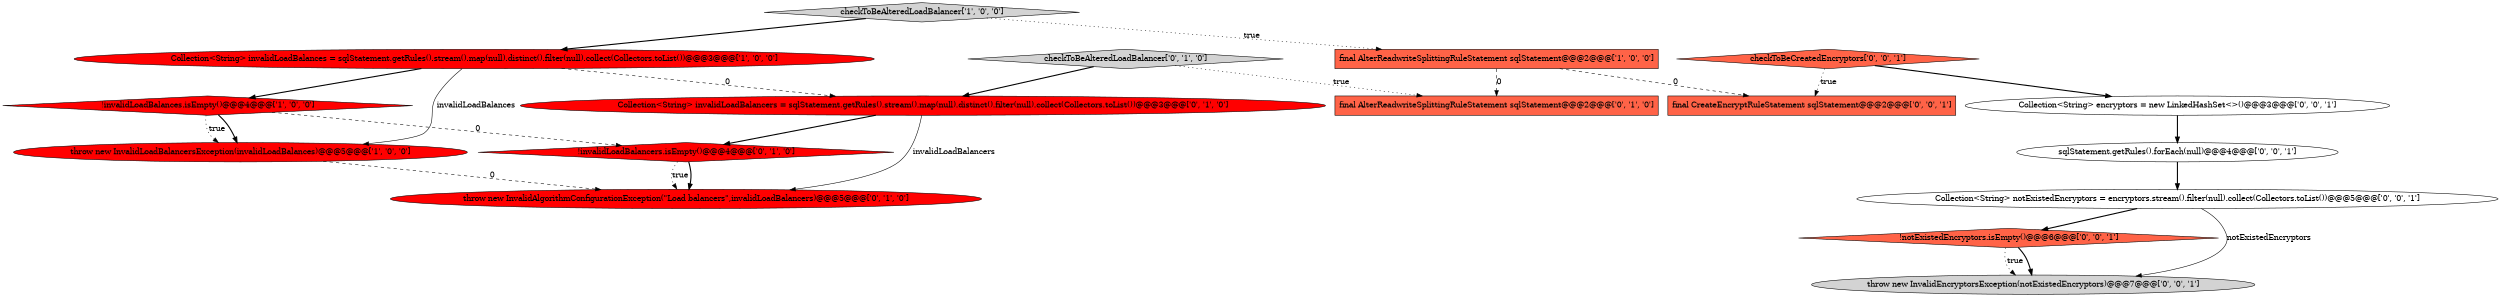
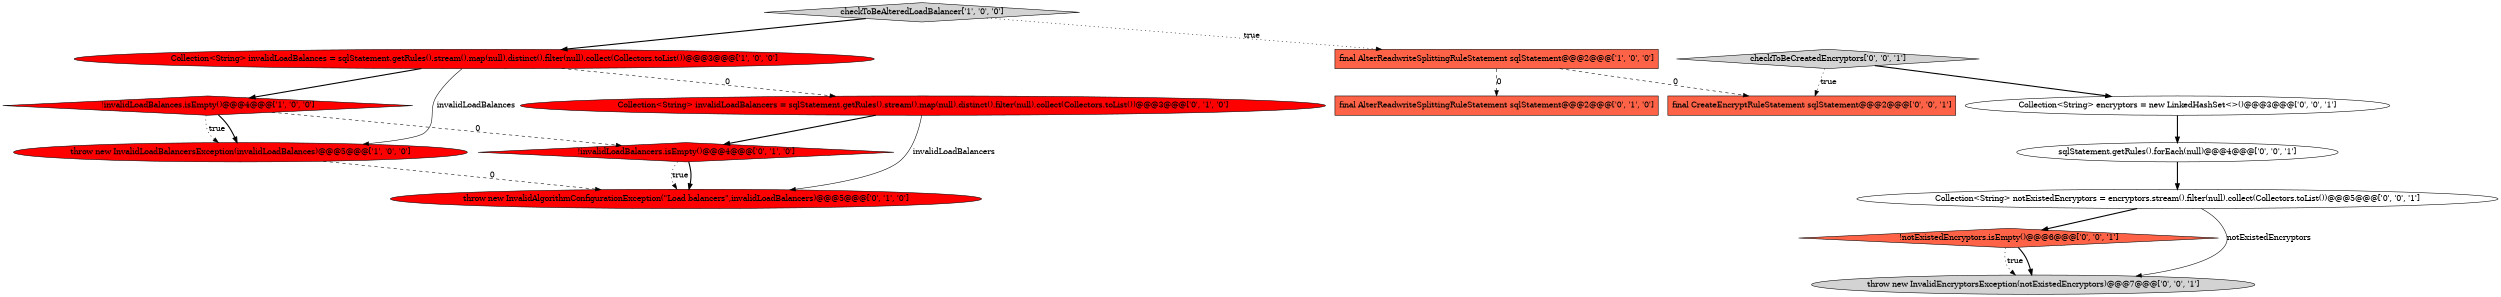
node "checkToBeAlteredLoadBalancer['0', '1', '0']": removed
node "checkToBeCreatedEncryptors['0', '0', '1']": fillcolor tomato -> lightgray
